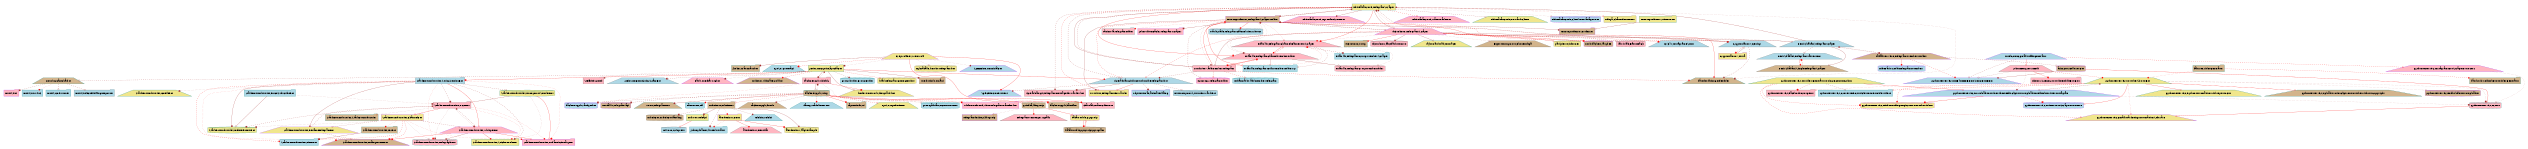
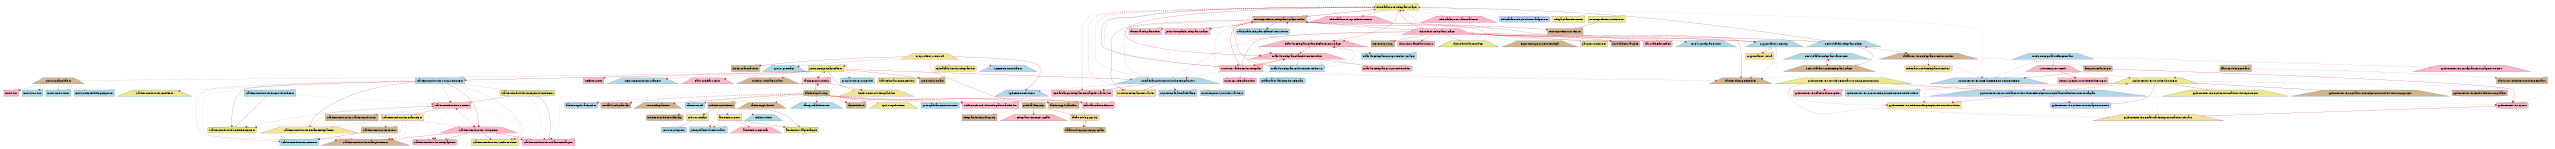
node "AbirHasan2005/Forward-Client": removed
node "KibeDarius/Add_Telegram_Members": fillcolor lightblue -> khaki
edge "backmeupplz/shieldy" -> "backmeupplz/randymbot": reversed
edge "StarkBotsIndustries/StringSessionBot" -> "StarkBotsIndustries/WhisperBot": arrowhead odot -> box
node "pythontester192/Find-Trending-Topics-For-Youtube-Videos": shape cylinder -> folder
